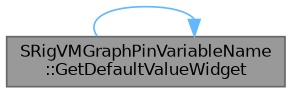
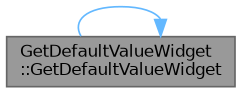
node "SRigVMGraphPinVariableName ::GetDefaultValueWidget": label "SRigVMGraphPinVariableName ::GetDefaultValueWidget" -> "GetDefaultValueWidget ::GetDefaultValueWidget"
